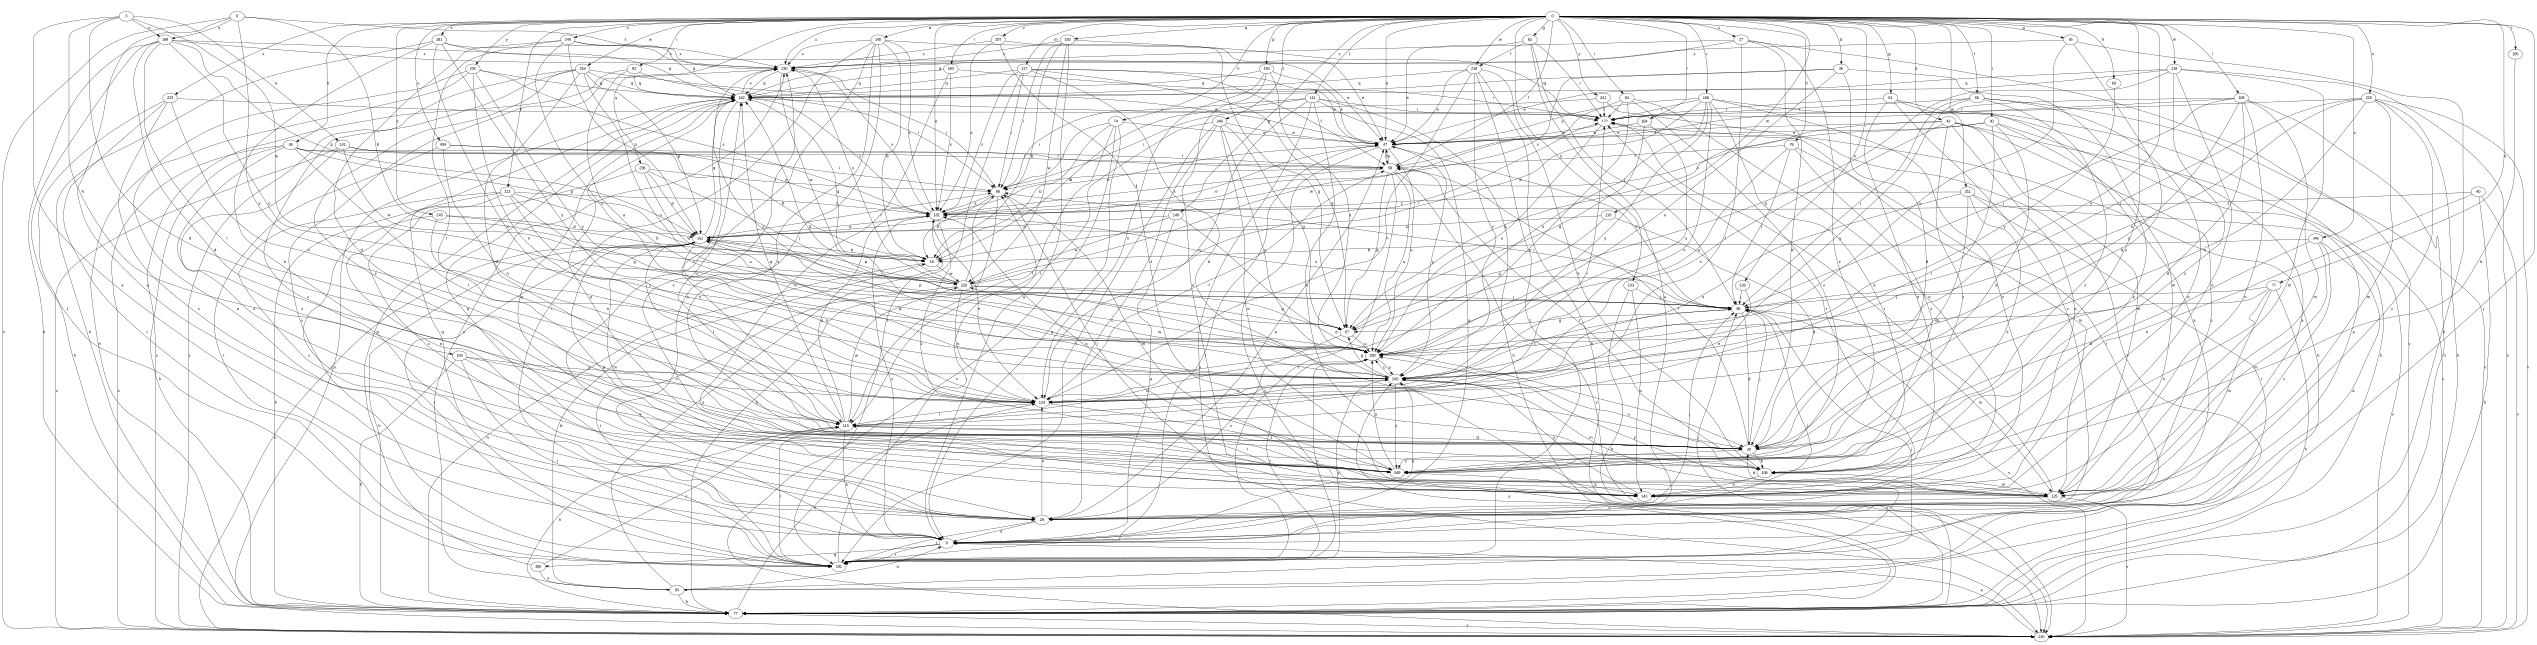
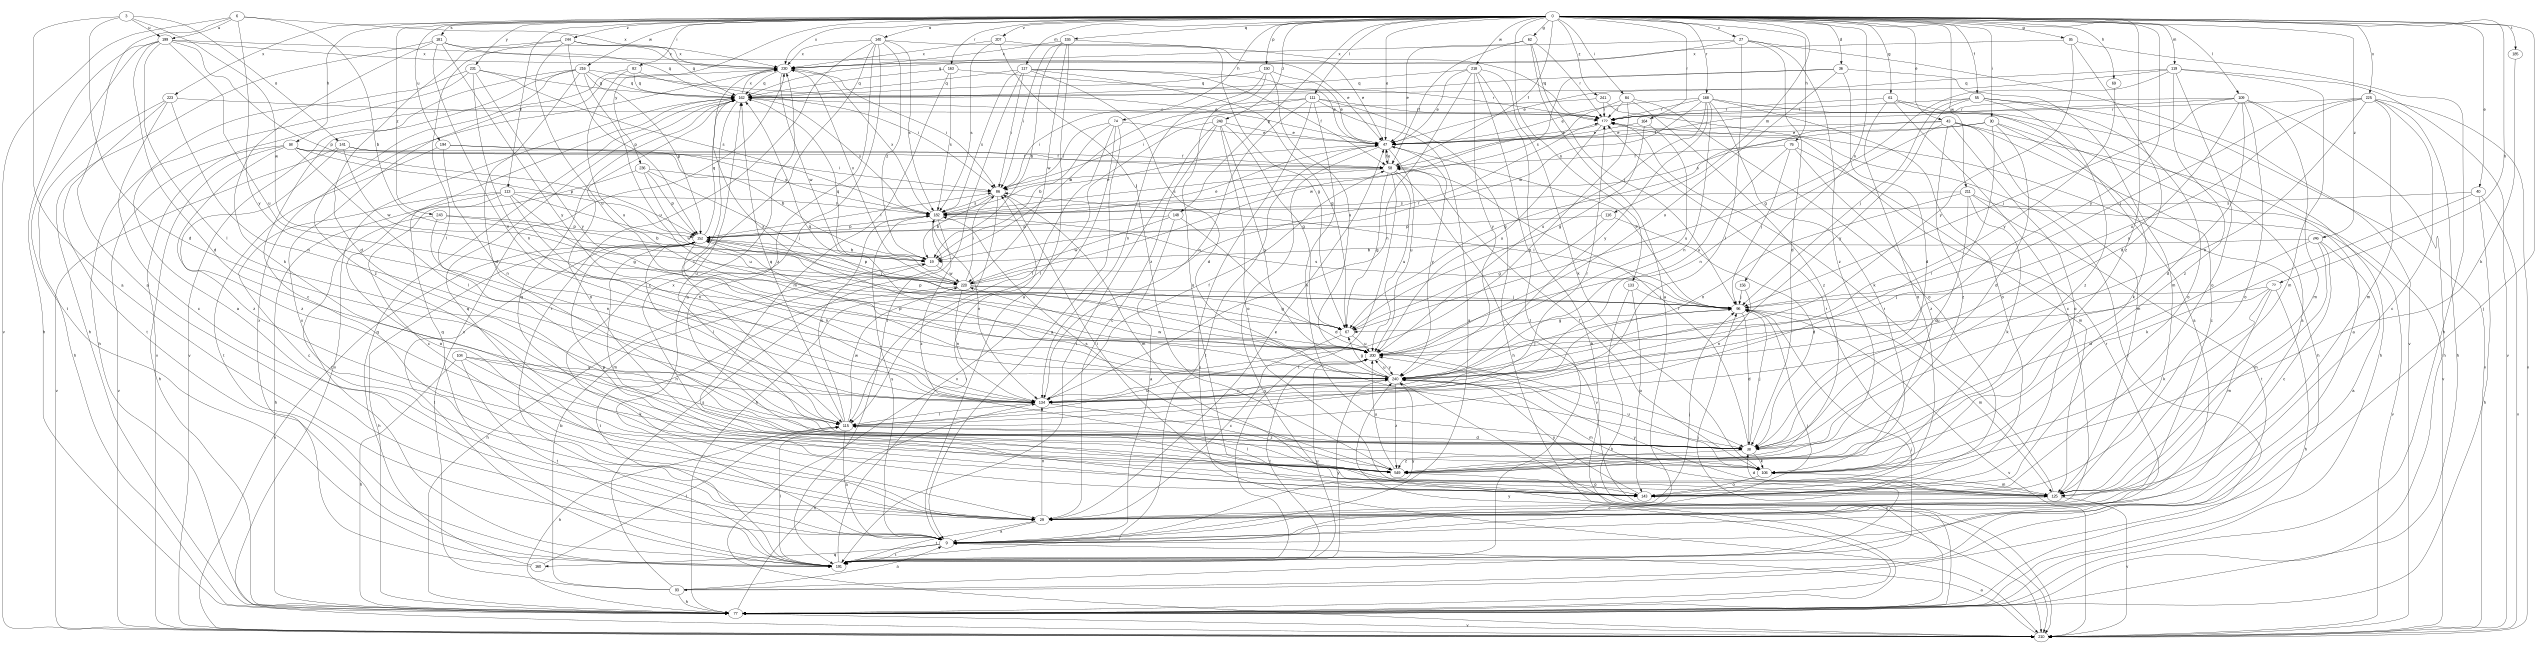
edge "0" -> "182": now "0" -> "40"
edge "62" -> "218": now "62" -> "58"
node "494": label "494" -> "194"
edge "140" -> "19": label "b" -> "z"
edge "3" -> "104": removed, label "k"
node "126": label "126" -> "156"
edge "65" -> "200": now "65" -> "240"
edge "160" -> "93": now "160" -> "230"
